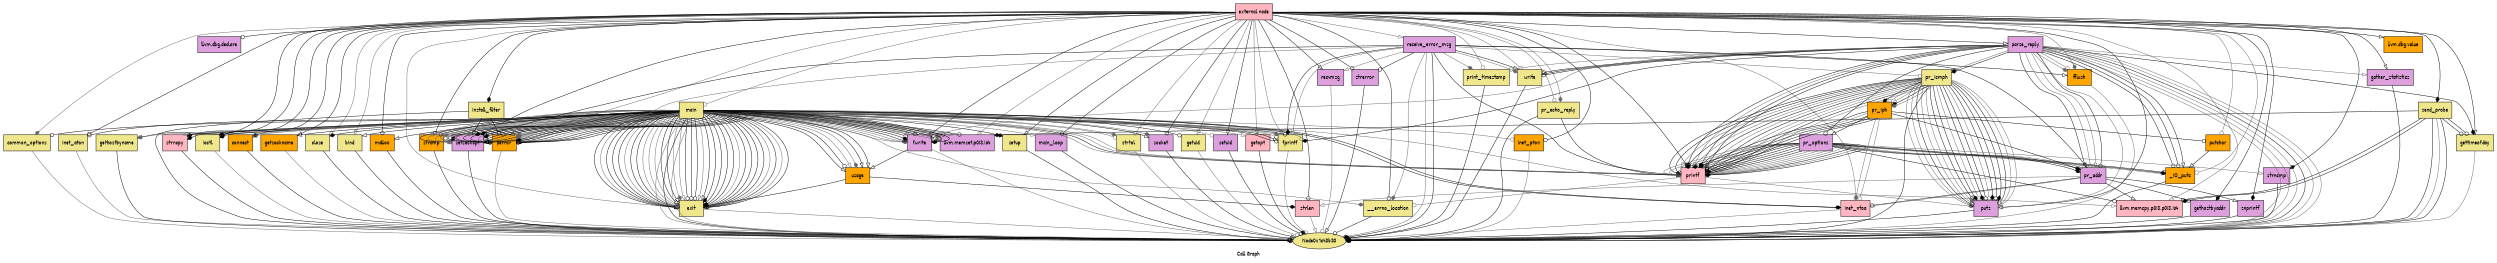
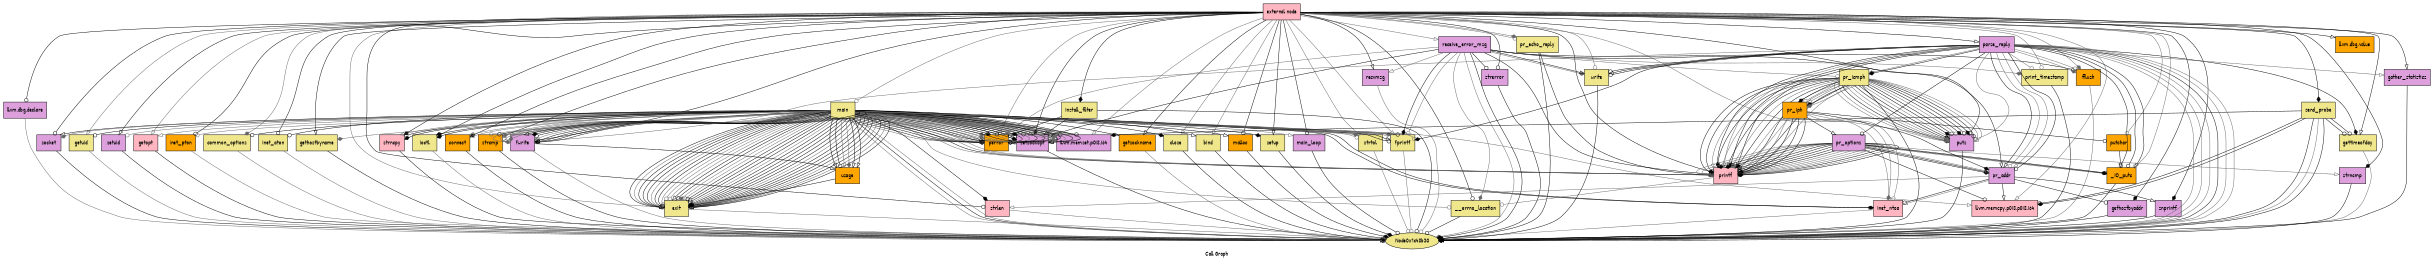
edge "external node" -> "puts": arrowhead onormal -> odot
edge "main" -> "__errno_location": arrowhead diamond -> odot
edge "usage" -> "strlen": now "main" -> "strlen"
edge "printf" -> "puts": now "pr_iph" -> "puts"
edge "perror" -> "Node0x1c48b30": now "llvm.dbg.declare" -> "Node0x1c48b30"
